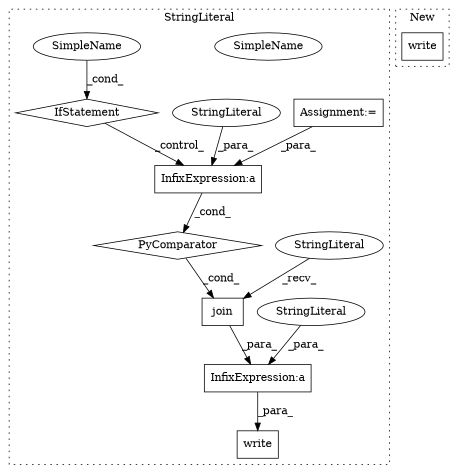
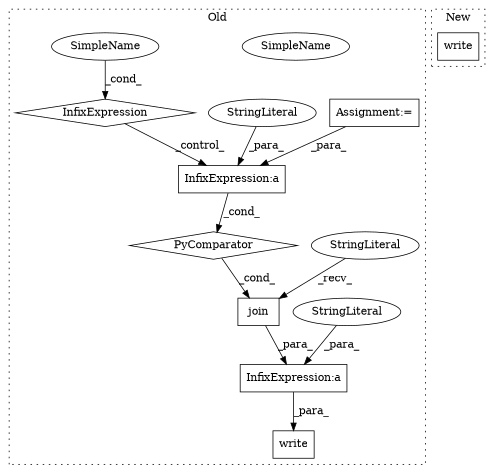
cluster "StringLiteral": label "StringLiteral" -> "Old"
node "IfStatement": label "IfStatement" -> "InfixExpression"
